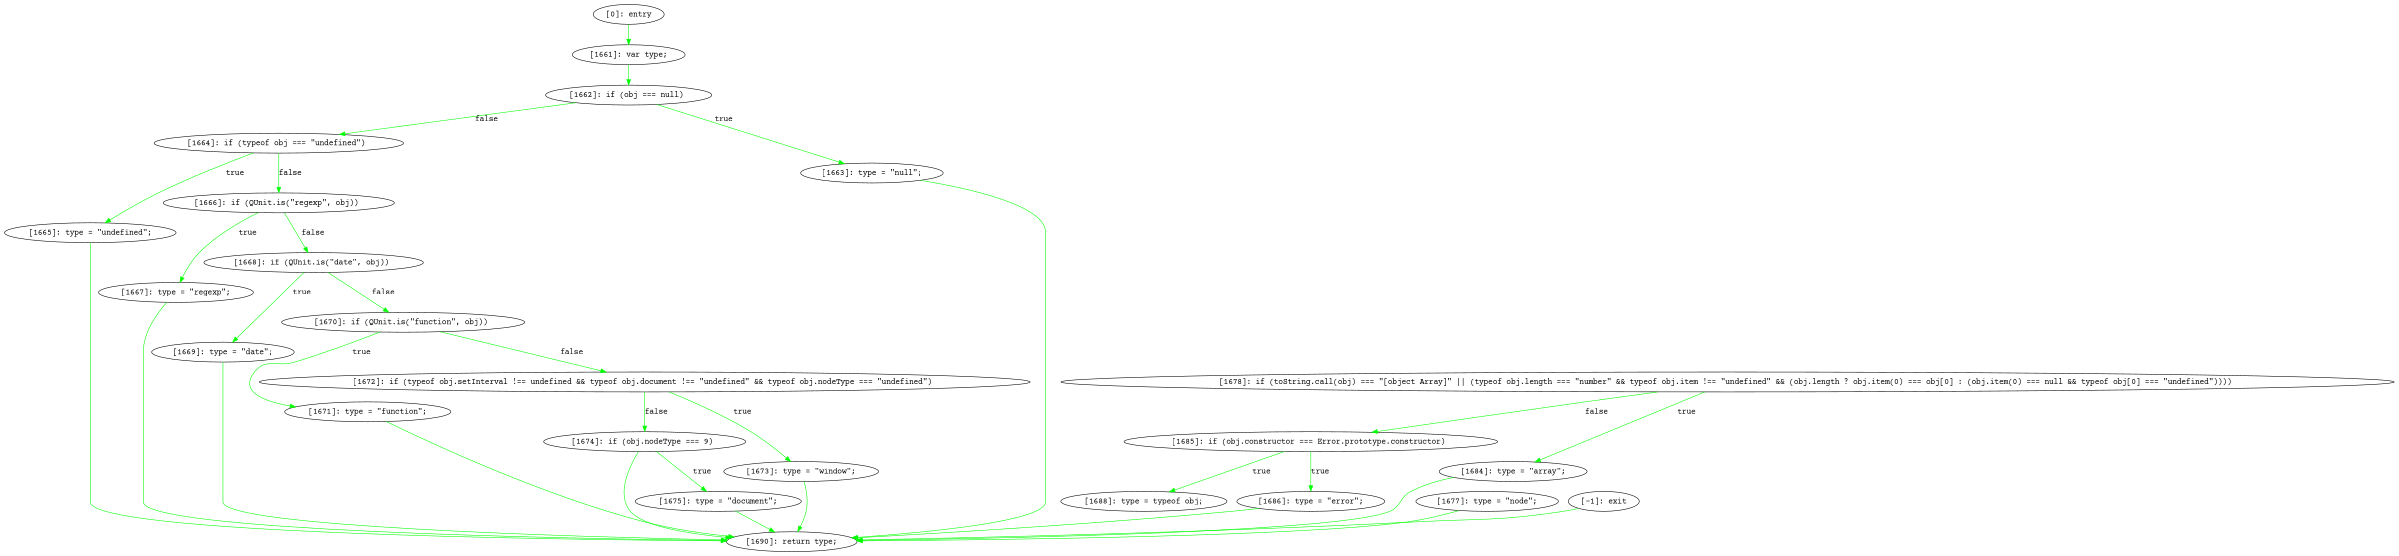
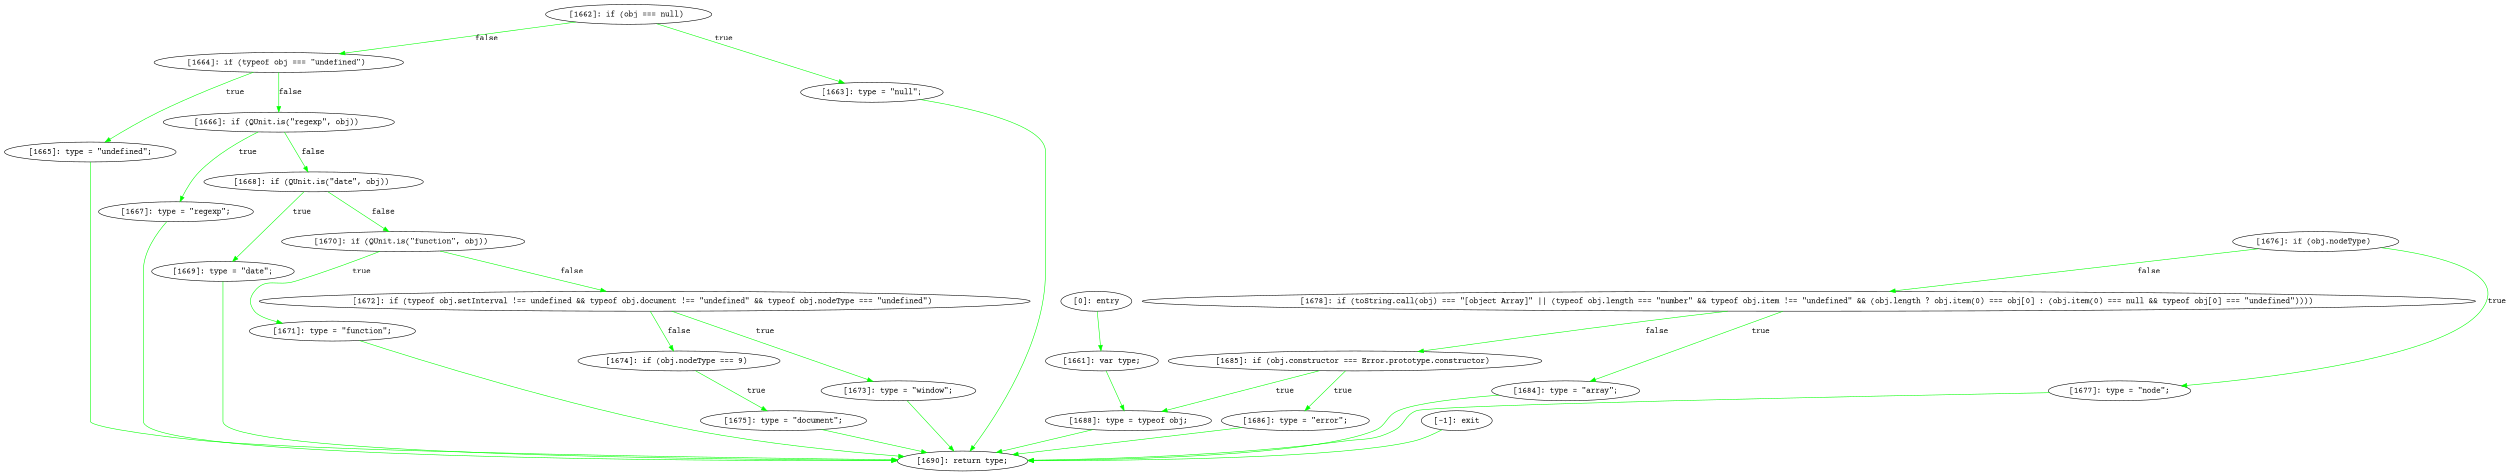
edge "[1661]: var type;" -> "[1662]: if (obj === null)": now "[1661]: var type;" -> "[1688]: type = typeof obj;"
node "[1676]: if (obj.nodeType)": added
edge "[1674]: if (obj.nodeType === 9)" -> "[1690]: return type;": now "[1688]: type = typeof obj;" -> "[1690]: return type;"
